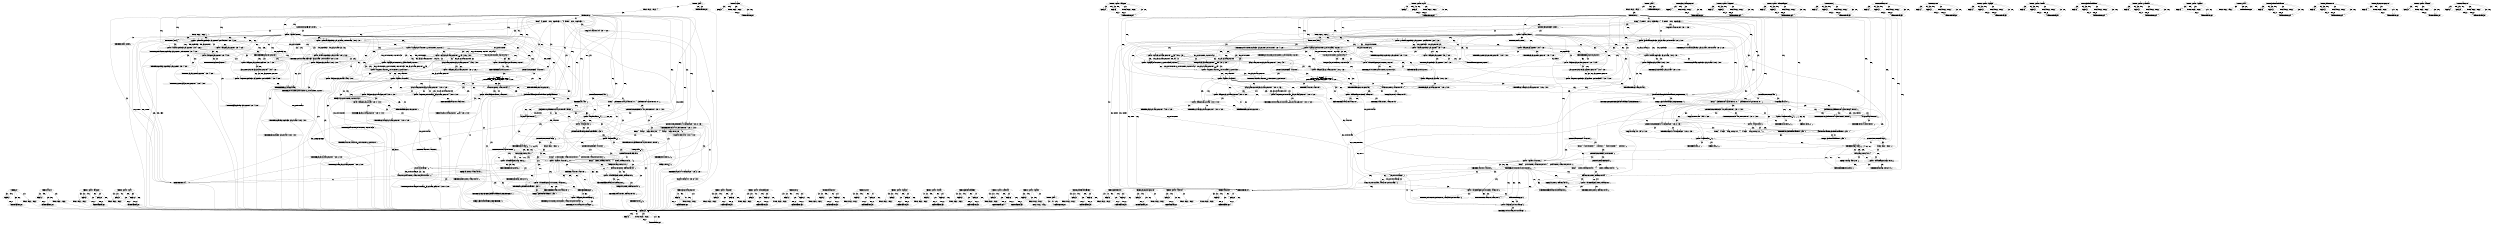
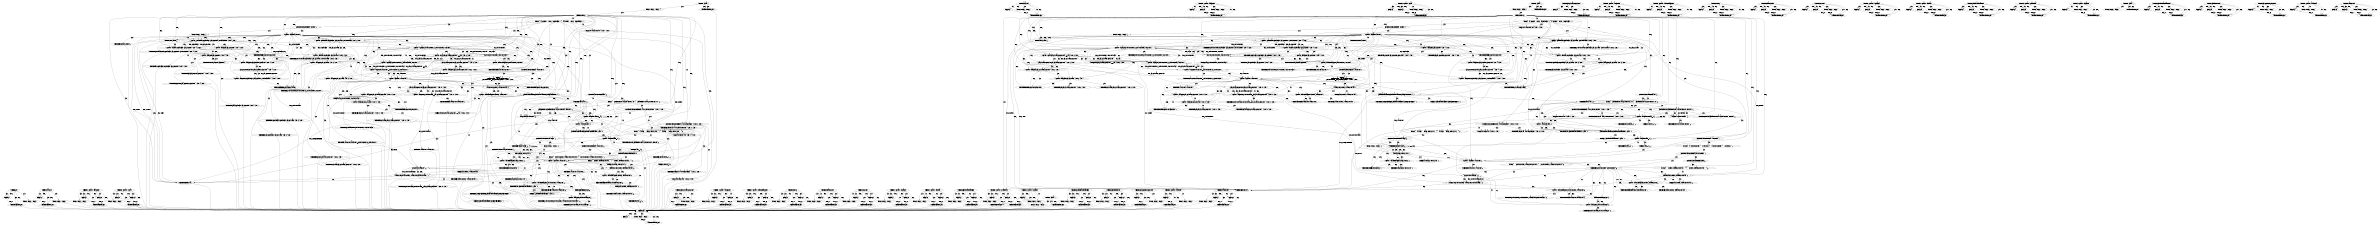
edge "(CONTROL_STRUCTURE,IF,if (previous_context))" -> "(IDENTIFIER,previous_context,if (previous_context))": added, label "AST:"
